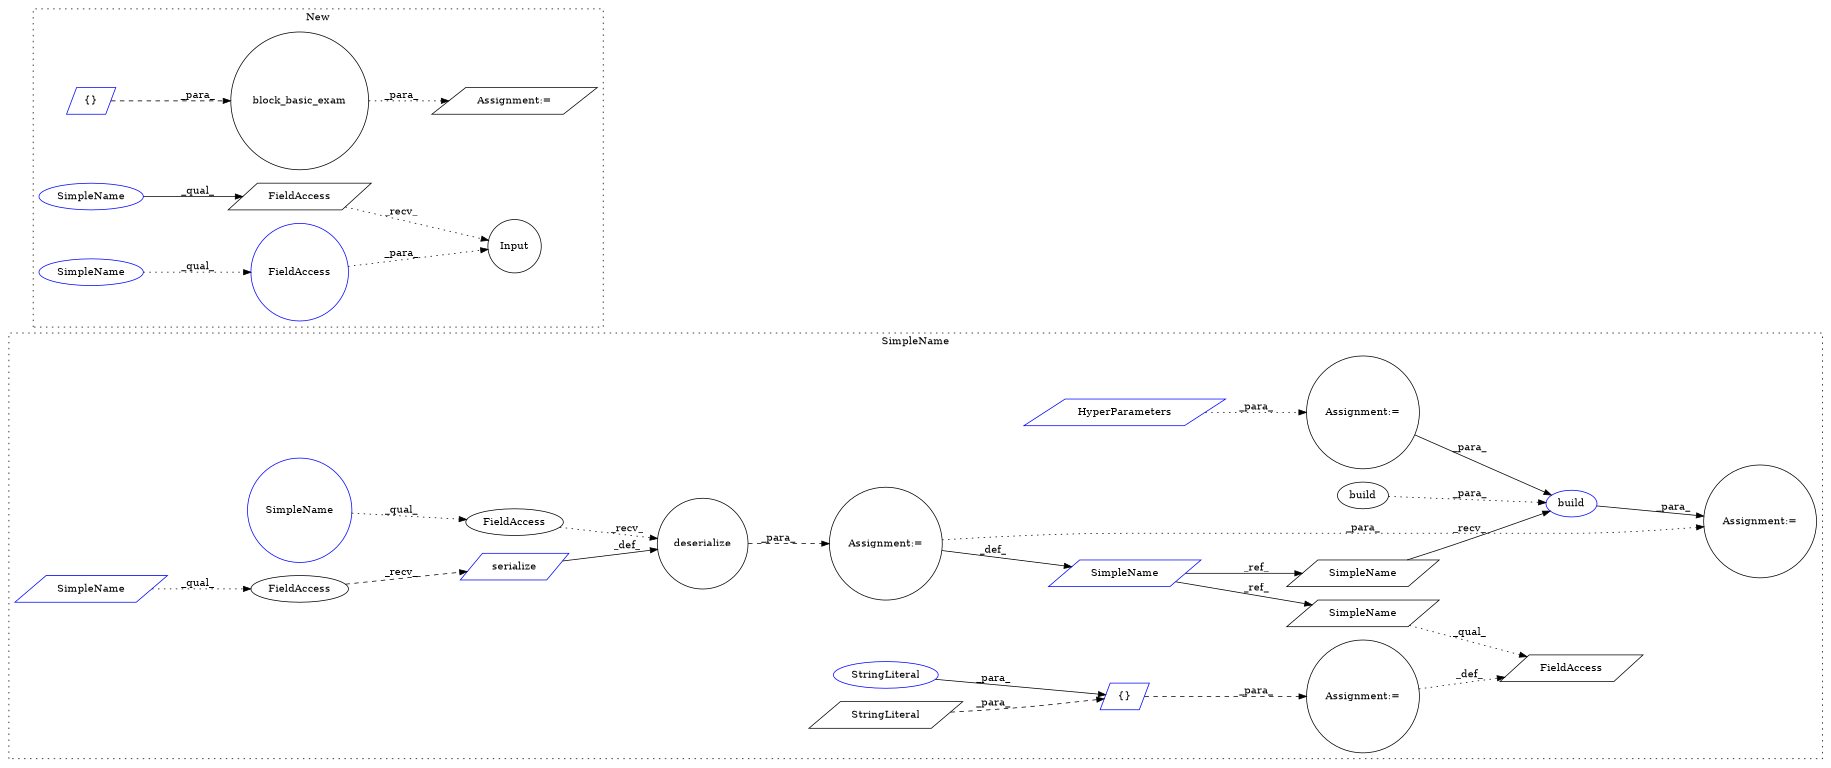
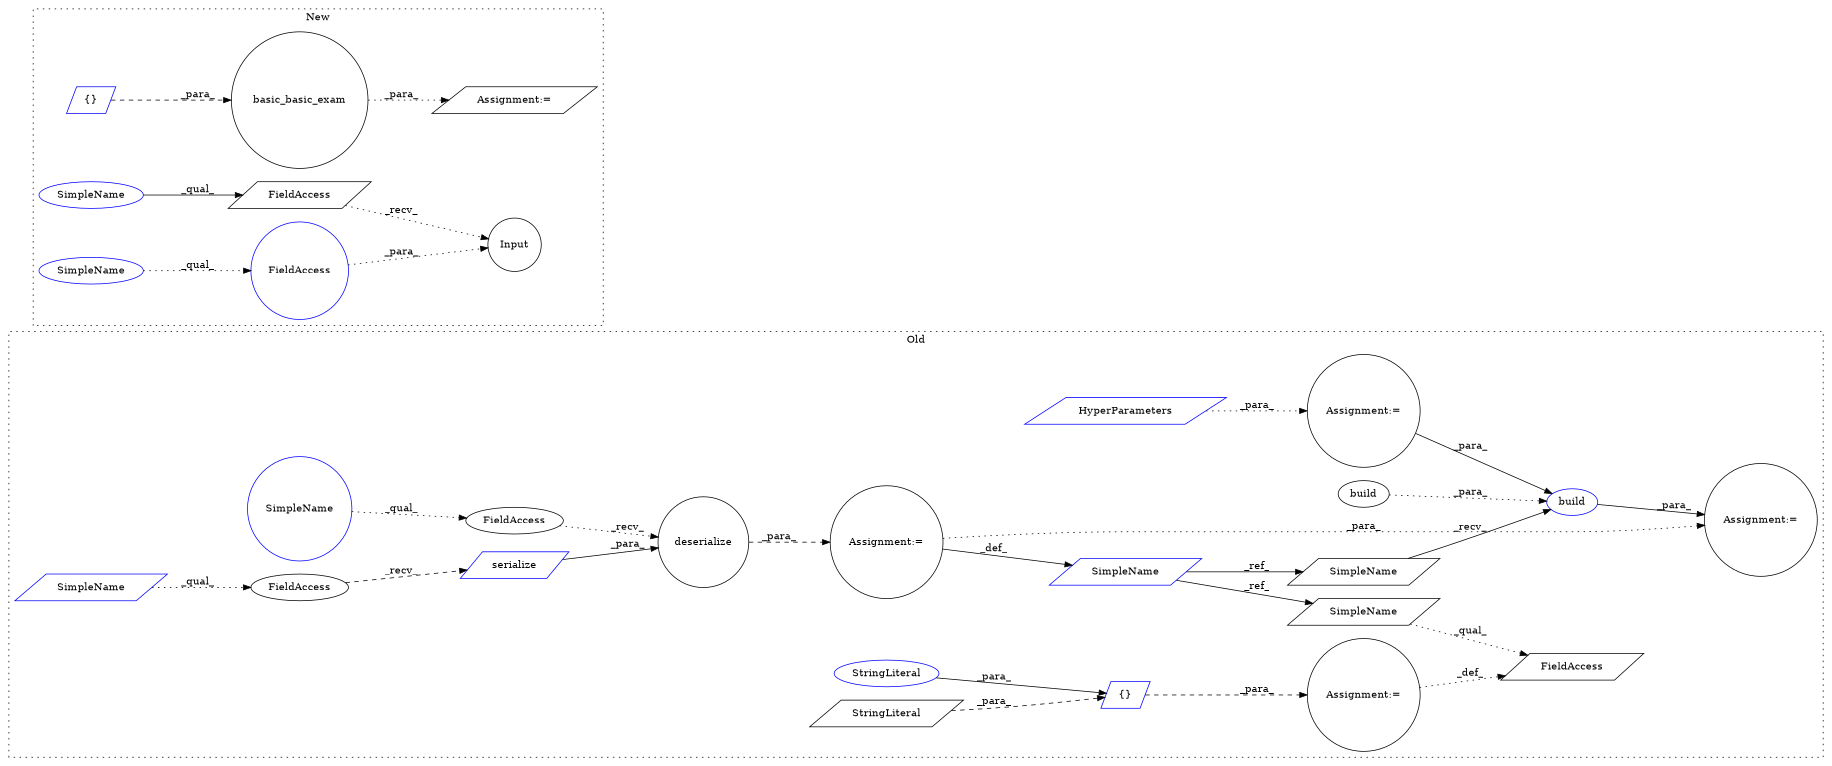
node "block_basic_exam": label "block_basic_exam" -> "basic_basic_exam"
cluster "SimpleName": label "SimpleName" -> "Old"
edge "serialize" -> "deserialize": label "_def_" -> "_para_"
